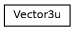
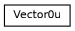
node "Vector3u": label "Vector3u" -> "Vector0u"
